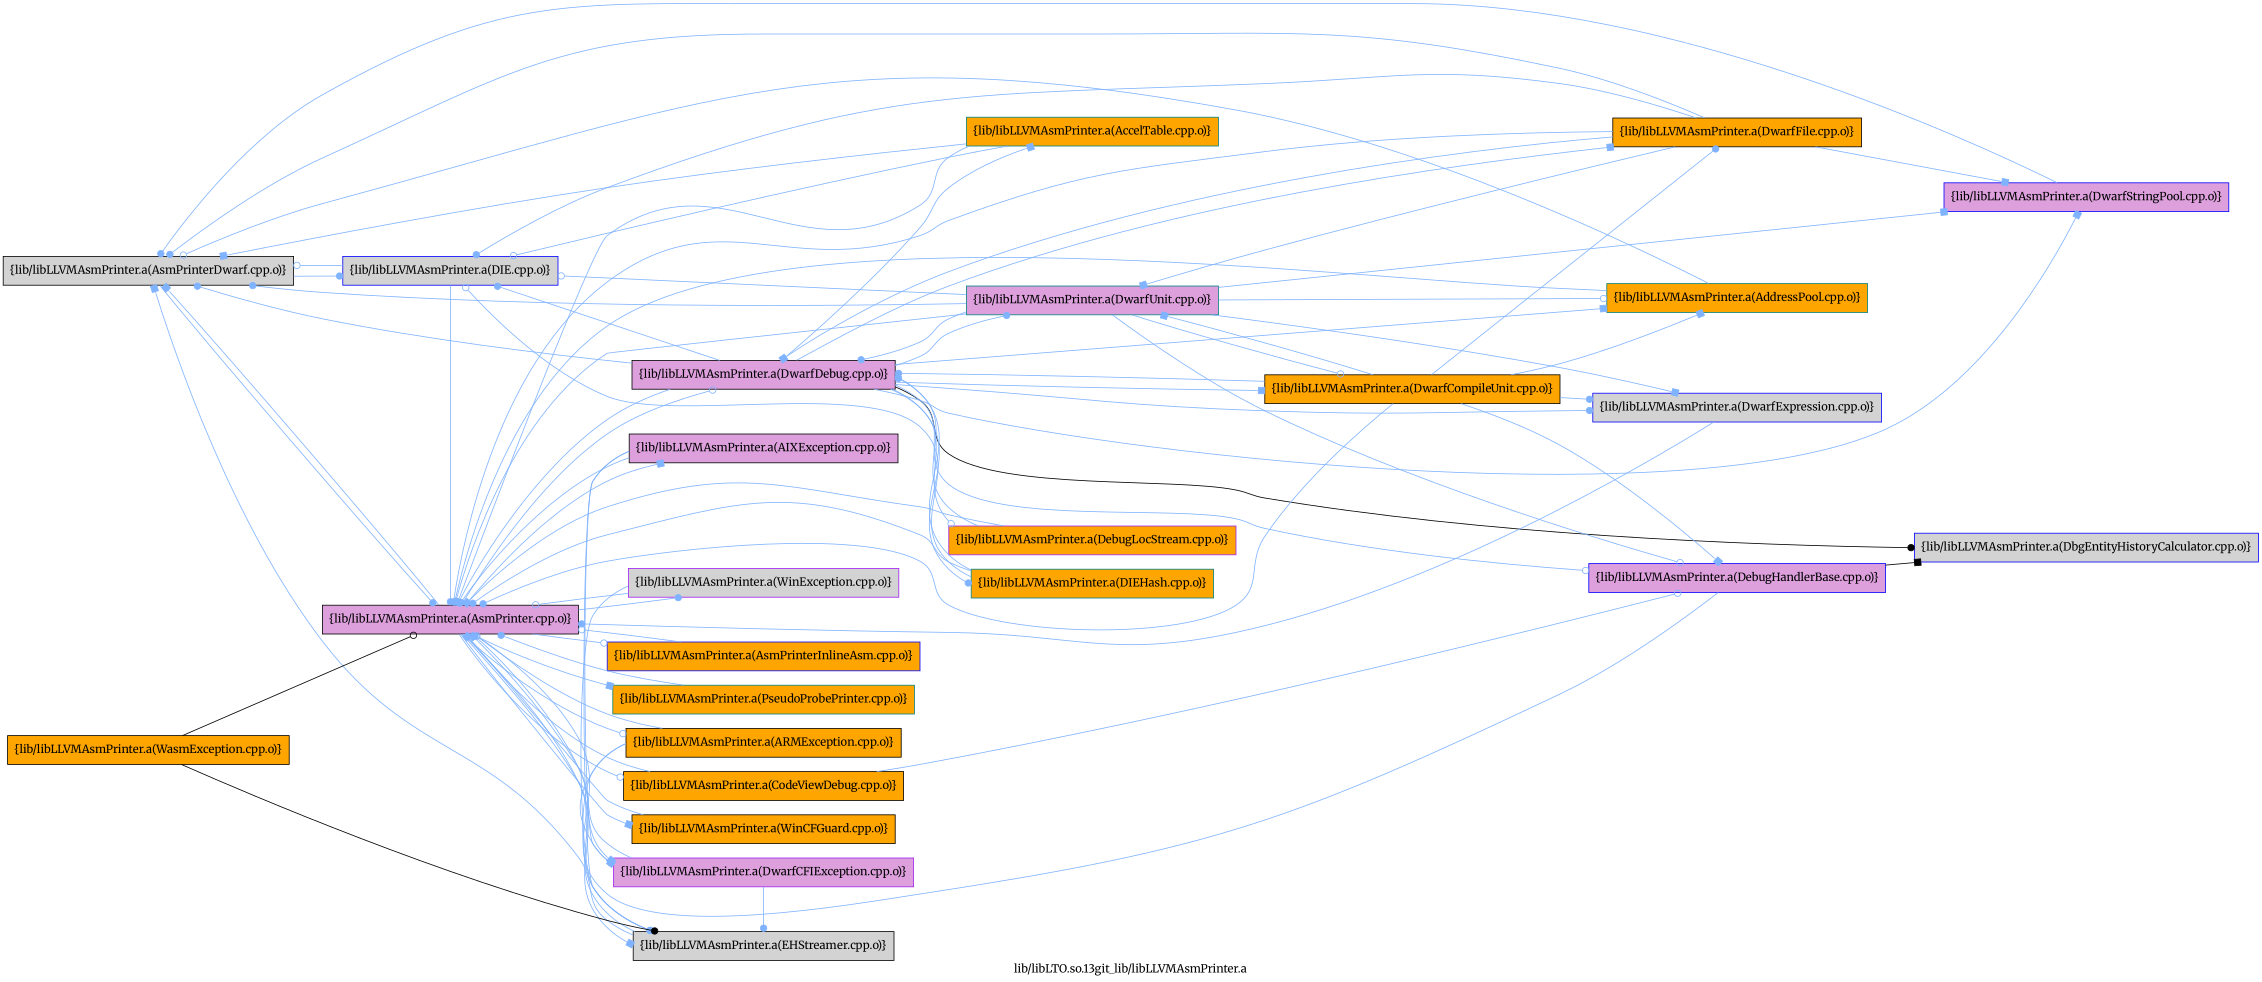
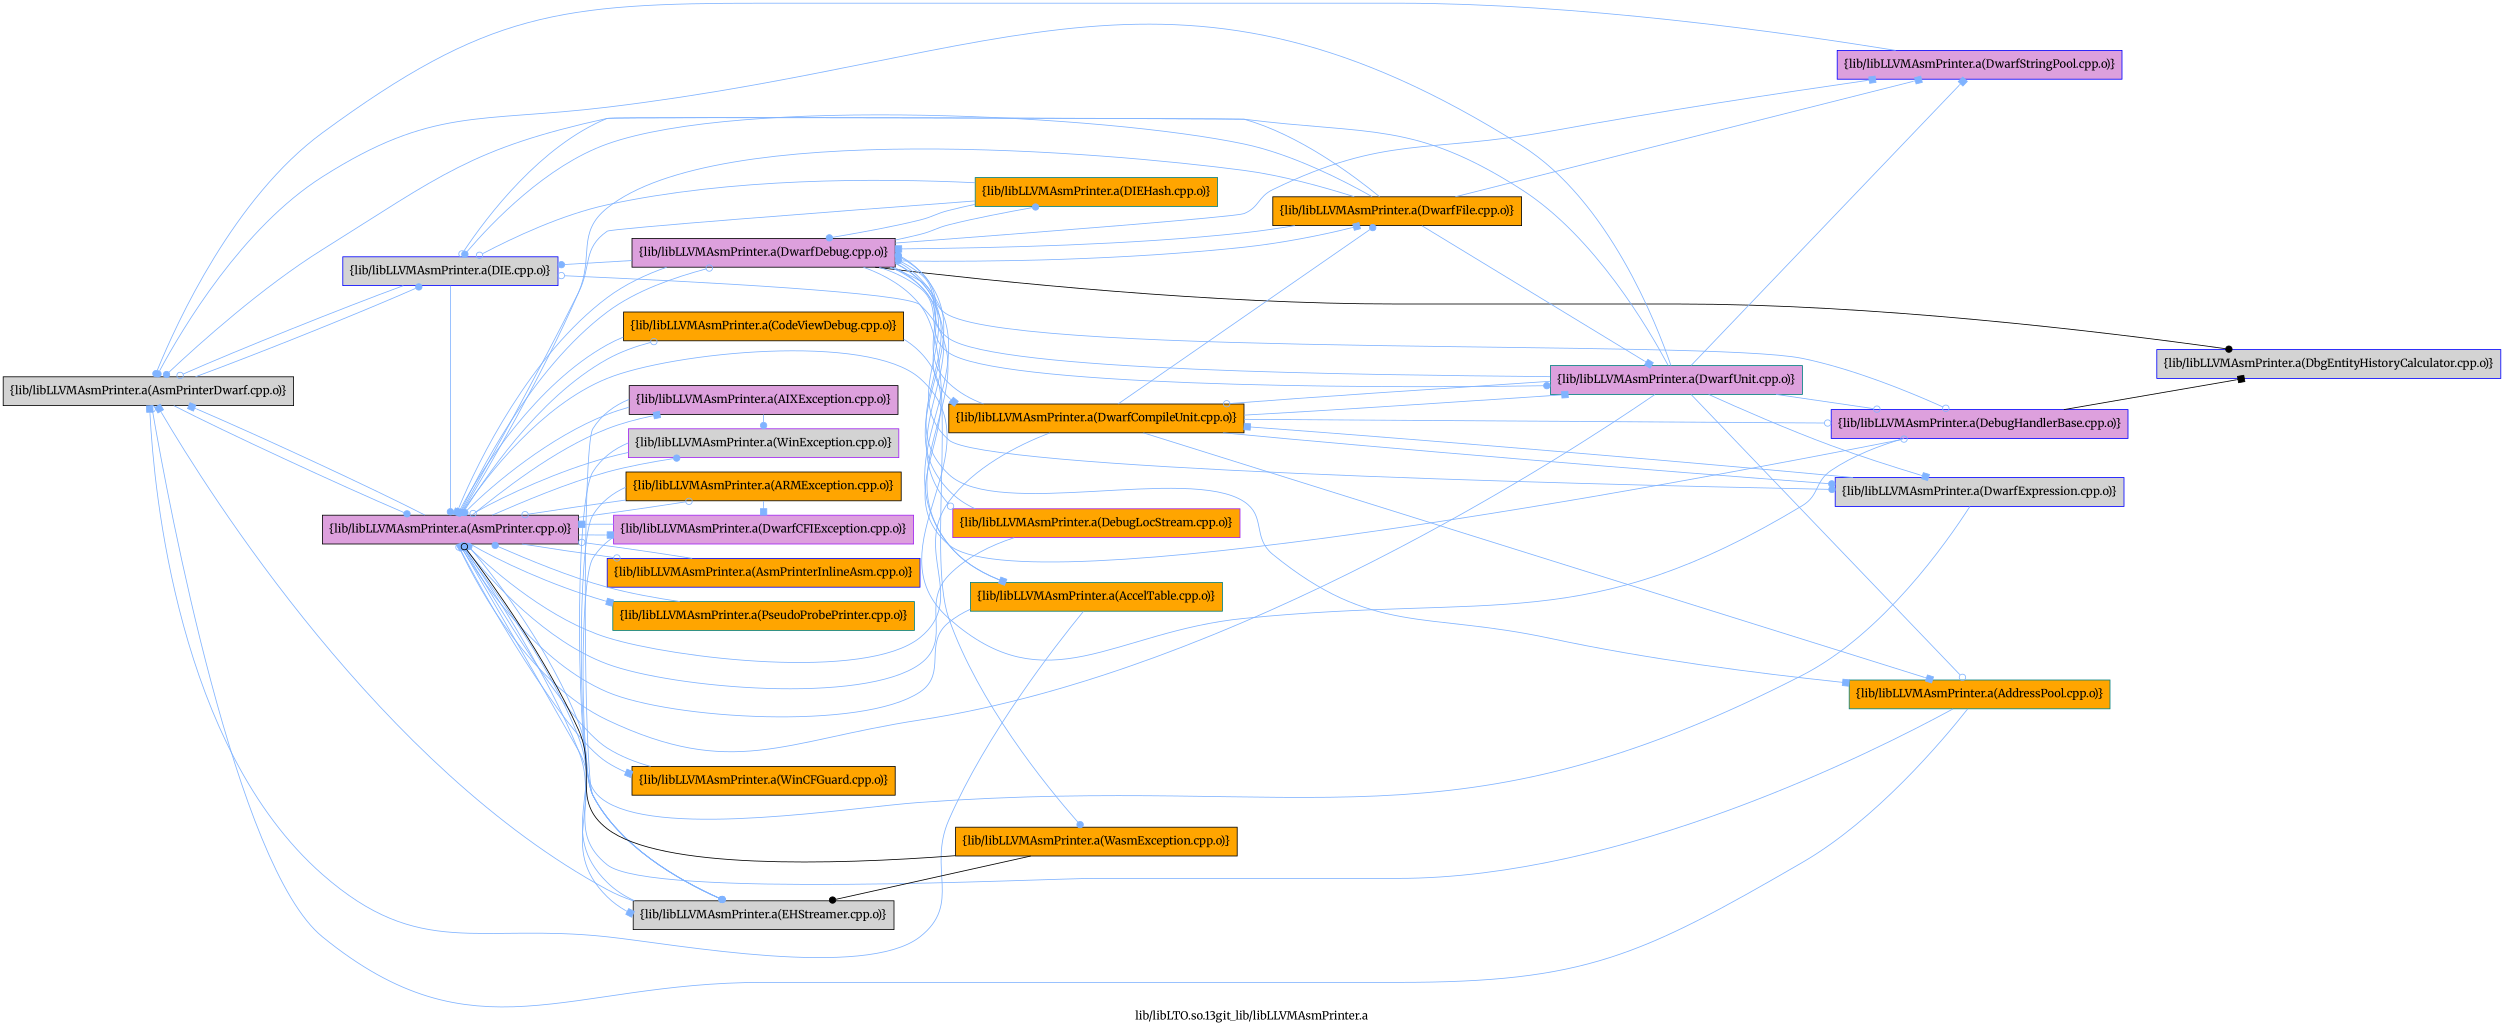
edge "{lib/libLLVMAsmPrinter.a(DwarfDebug.cpp.o)}" -> "{lib/libLLVMAsmPrinter.a(AsmPrinterDwarf.cpp.o)}": now "{lib/libLLVMAsmPrinter.a(DwarfDebug.cpp.o)}" -> "{lib/libLLVMAsmPrinter.a(WasmException.cpp.o)}"
edge "{lib/libLLVMAsmPrinter.a(DwarfExpression.cpp.o)}" -> "{lib/libLLVMAsmPrinter.a(DwarfCompileUnit.cpp.o)}": added
edge "{lib/libLLVMAsmPrinter.a(DwarfCompileUnit.cpp.o)}" -> "{lib/libLLVMAsmPrinter.a(DebugHandlerBase.cpp.o)}": arrowhead box -> odot
edge "{lib/libLLVMAsmPrinter.a(AIXException.cpp.o)}" -> "{lib/libLLVMAsmPrinter.a(DwarfCFIException.cpp.o)}": now "{lib/libLLVMAsmPrinter.a(AIXException.cpp.o)}" -> "{lib/libLLVMAsmPrinter.a(WinException.cpp.o)}"
